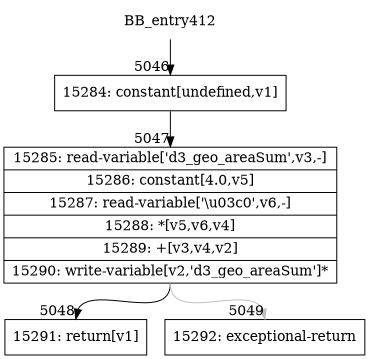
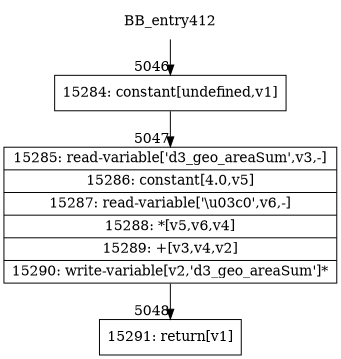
node "15292: exceptional-return": removed
